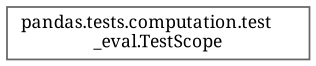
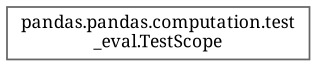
node "pandas.tests.computation.test _eval.TestScope": label "pandas.tests.computation.test _eval.TestScope" -> "pandas.pandas.computation.test _eval.TestScope"
